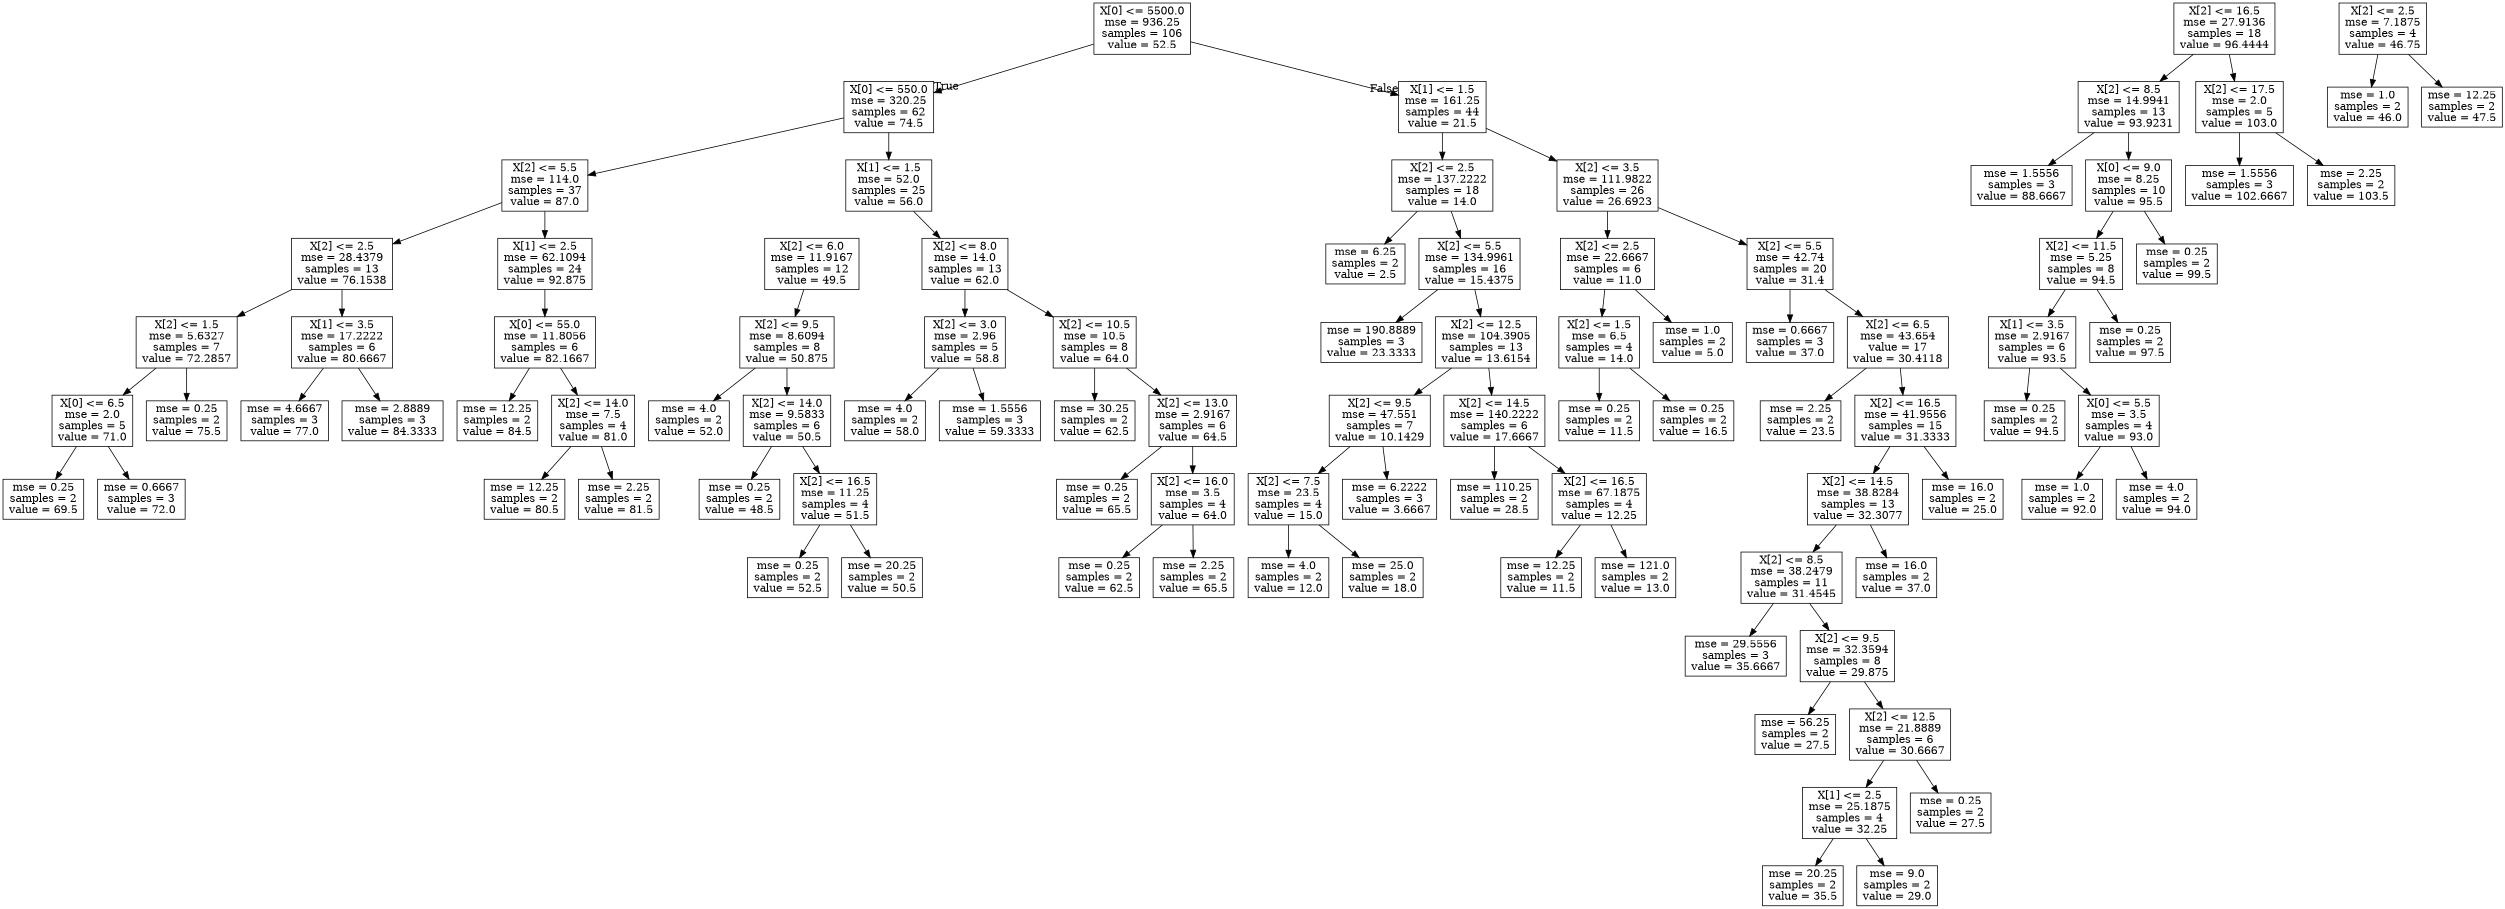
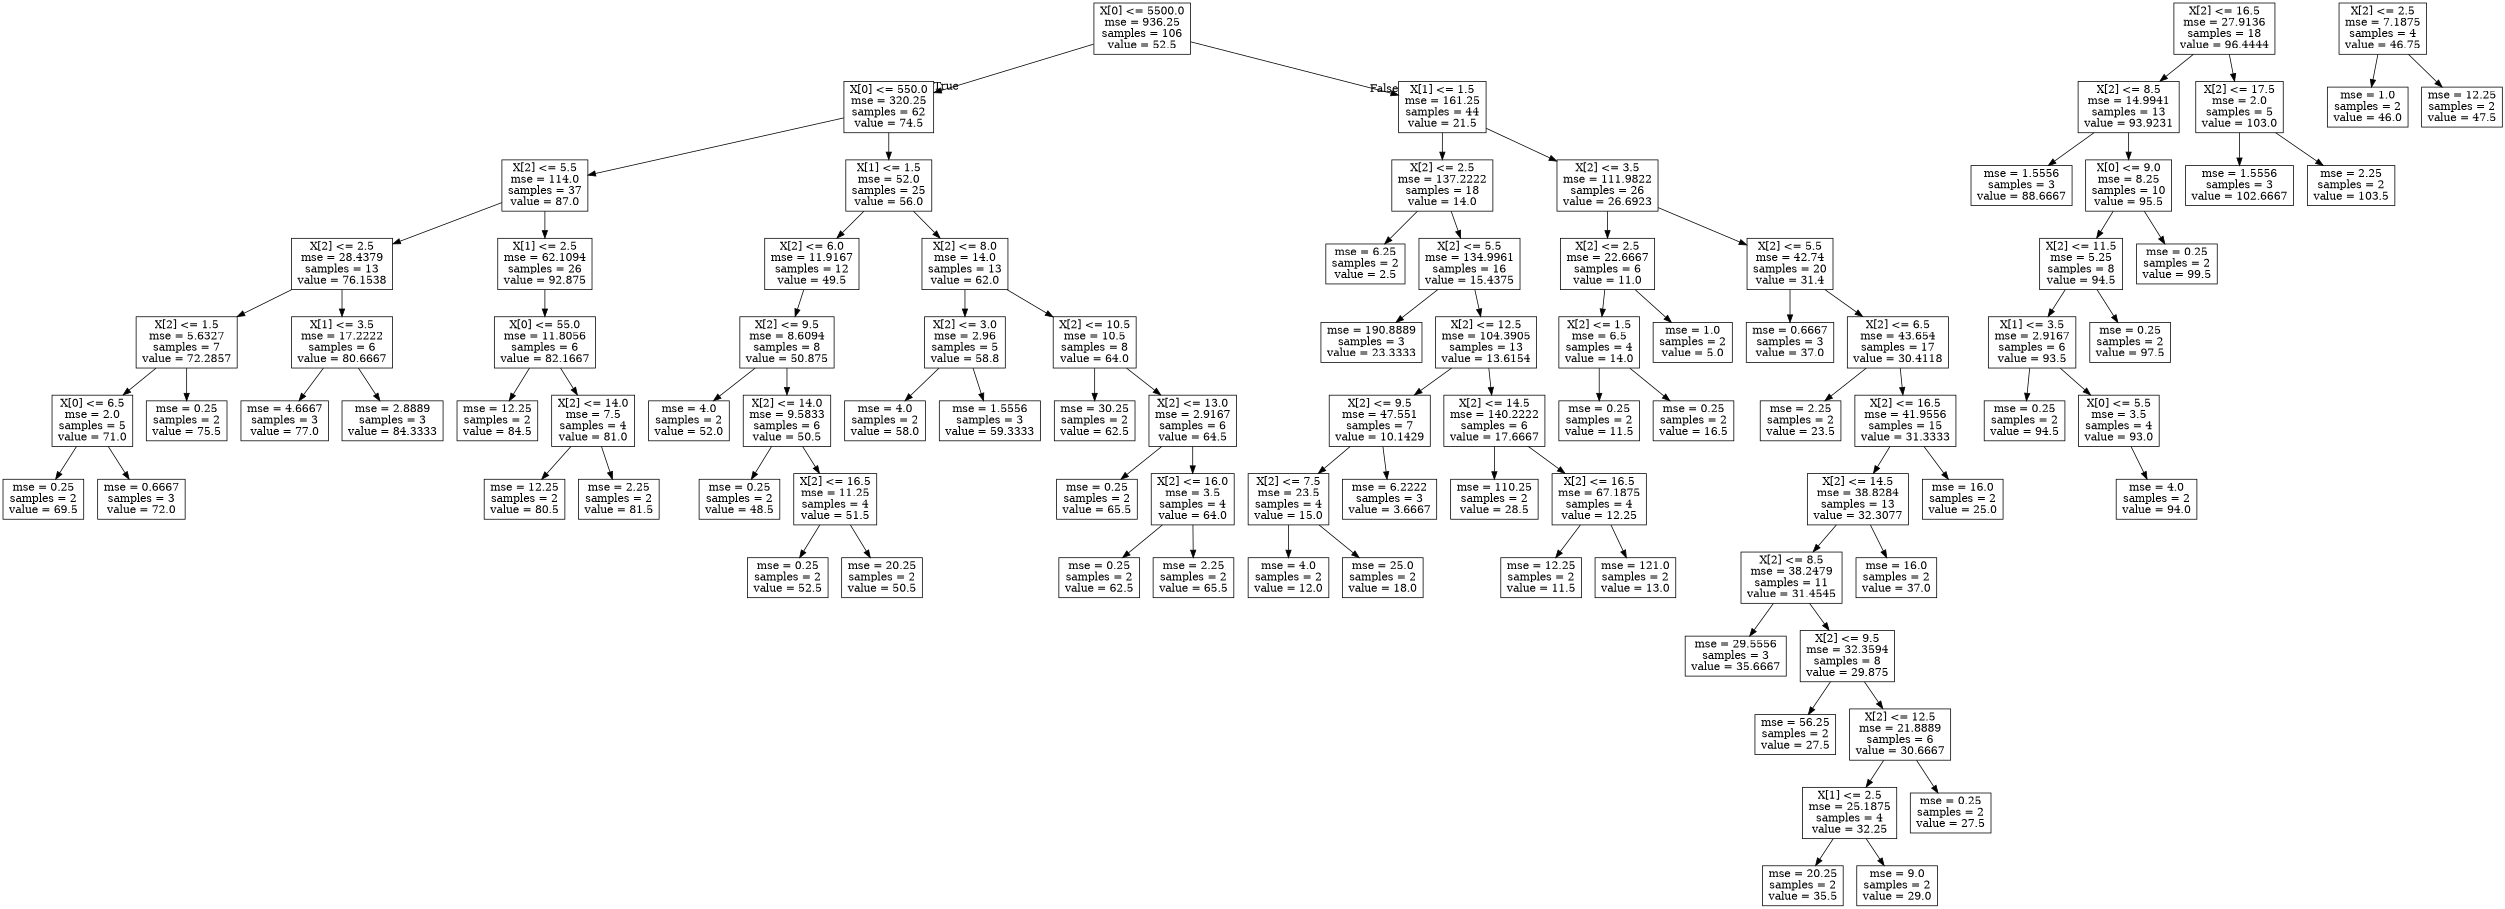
edge "X[1] <= 1.5 mse = 52.0 samples = 25 value = 56.0" -> "X[2] <= 6.0 mse = 11.9167 samples = 12 value = 49.5": added
node "X[1] <= 2.5 mse = 62.1094 samples = 24 value = 92.875": label "X[1] <= 2.5 mse = 62.1094 samples = 24 value = 92.875" -> "X[1] <= 2.5 mse = 62.1094 samples = 26 value = 92.875"
node "X[2] <= 6.5 mse = 43.654 value = 17 value = 30.4118": label "X[2] <= 6.5 mse = 43.654 value = 17 value = 30.4118" -> "X[2] <= 6.5 mse = 43.654 samples = 17 value = 30.4118"
node "mse = 1.0 samples = 2 value = 92.0": removed
